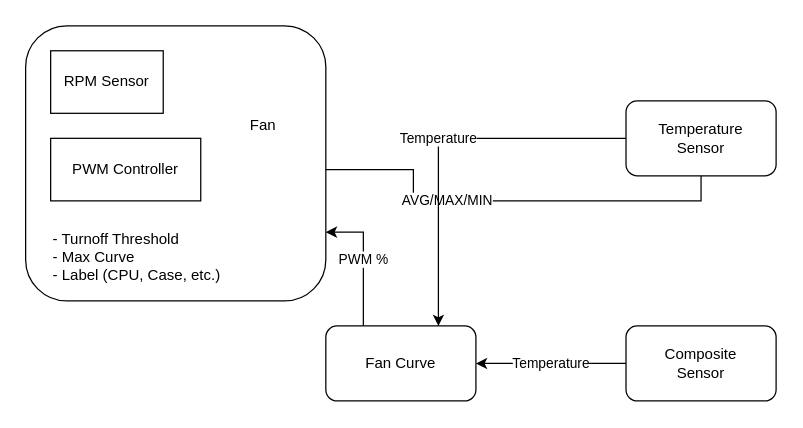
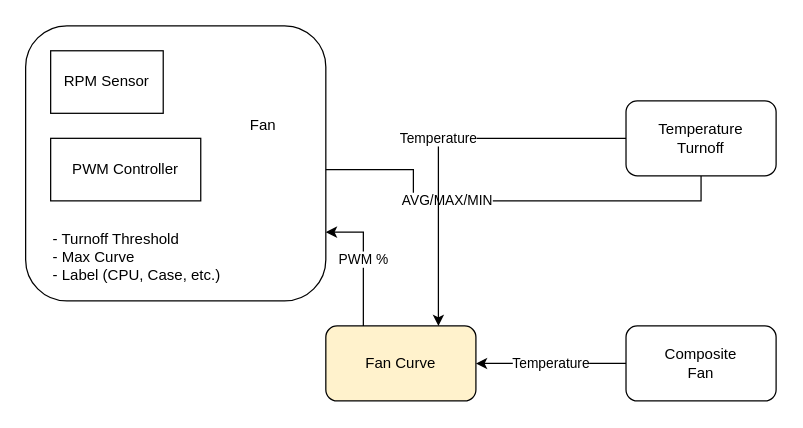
node "Temperature Sensor": label "Temperature Sensor" -> "Temperature Turnoff"
node "Fan Curve": fillcolor #ffffff -> #fff2cc
node "Composite Sensor": label "Composite Sensor" -> "Composite Fan"
